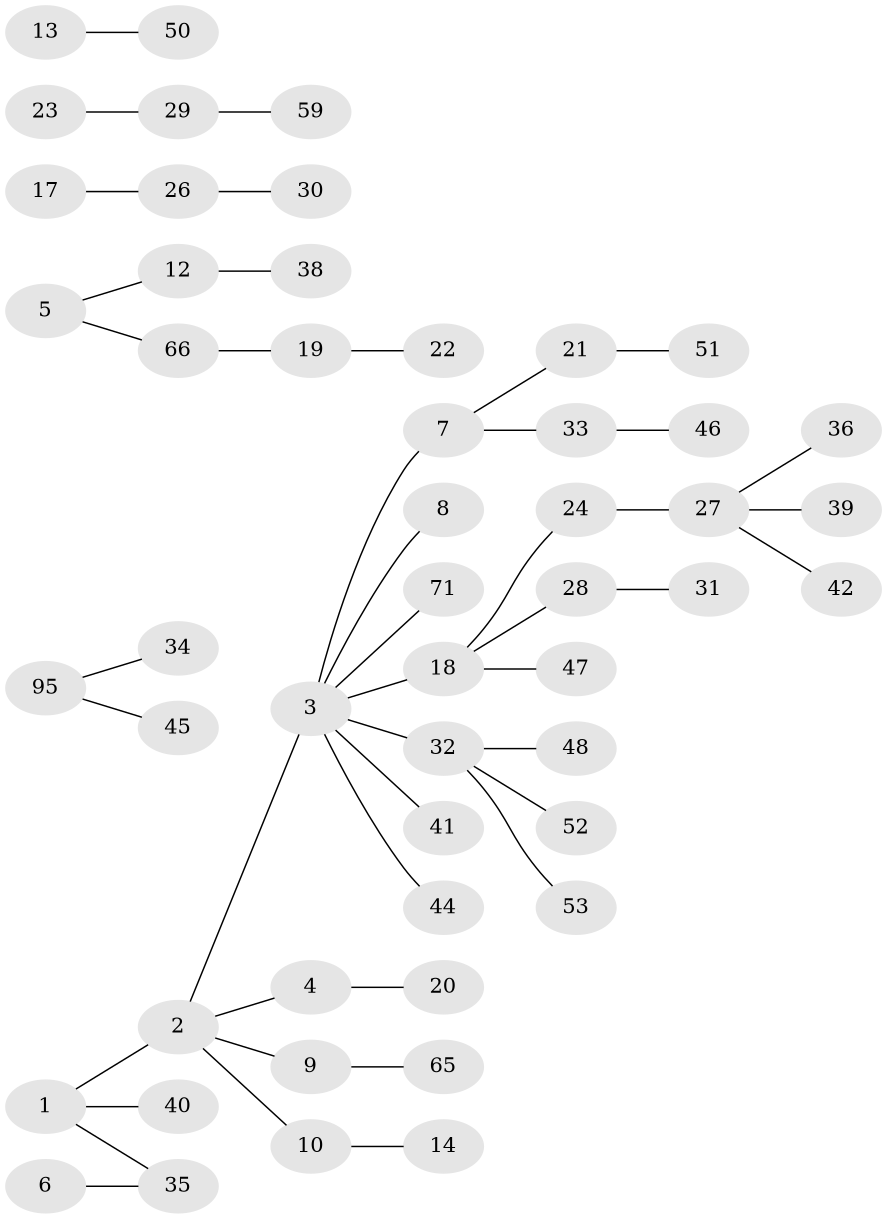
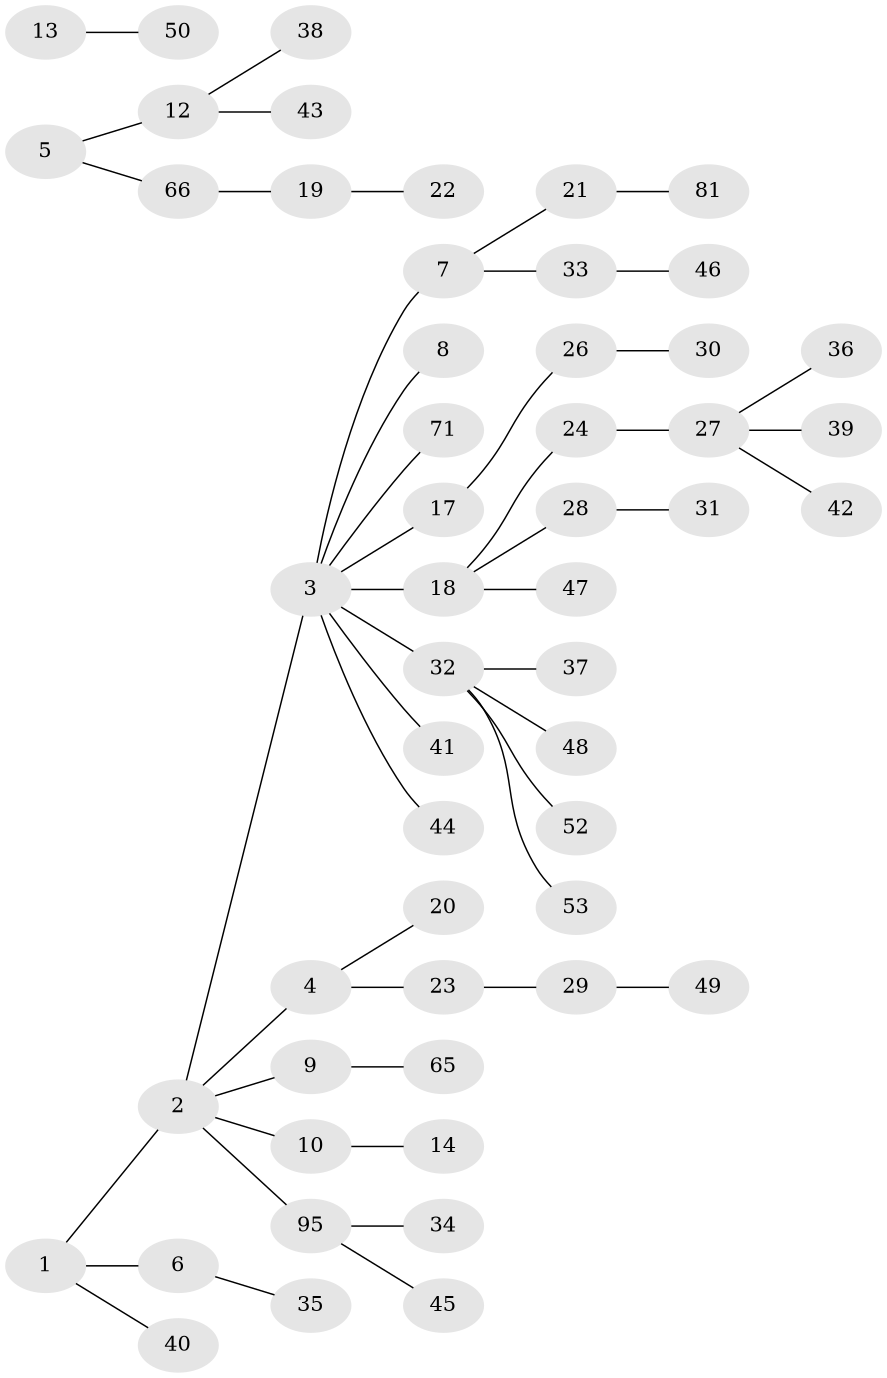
node "43": added
node "59": label "59" -> "49"
node "51": label "51" -> "81"
edge "17" -- "3": added
node "37": added
edge "4" -- "23": added
edge "1" -- "35": now "1" -- "6"
edge "2" -- "95": added
